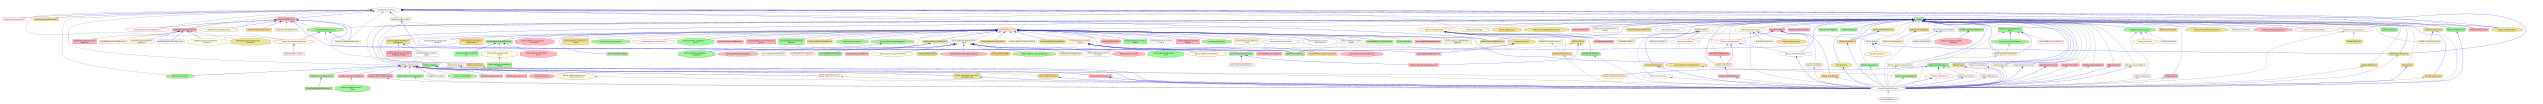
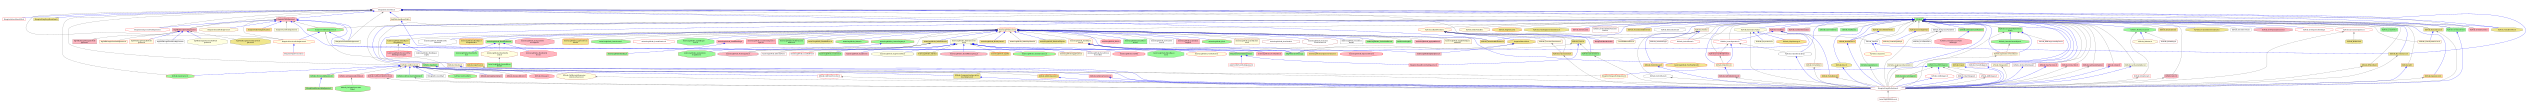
edge "AnimGraphNodeBinding.h" -> "AnimGraphNode_Base.h": now "AnimGraphNodeBinding.h" -> "AnimGraphNode_DeadBlending.h"
edge "K2Node_RemoveDelegate.h" -> "AnimGraphNode_TwoWayBlend.h": now "K2Node_RemoveDelegate.h" -> "K2Node_BaseMCDelegate.h"
